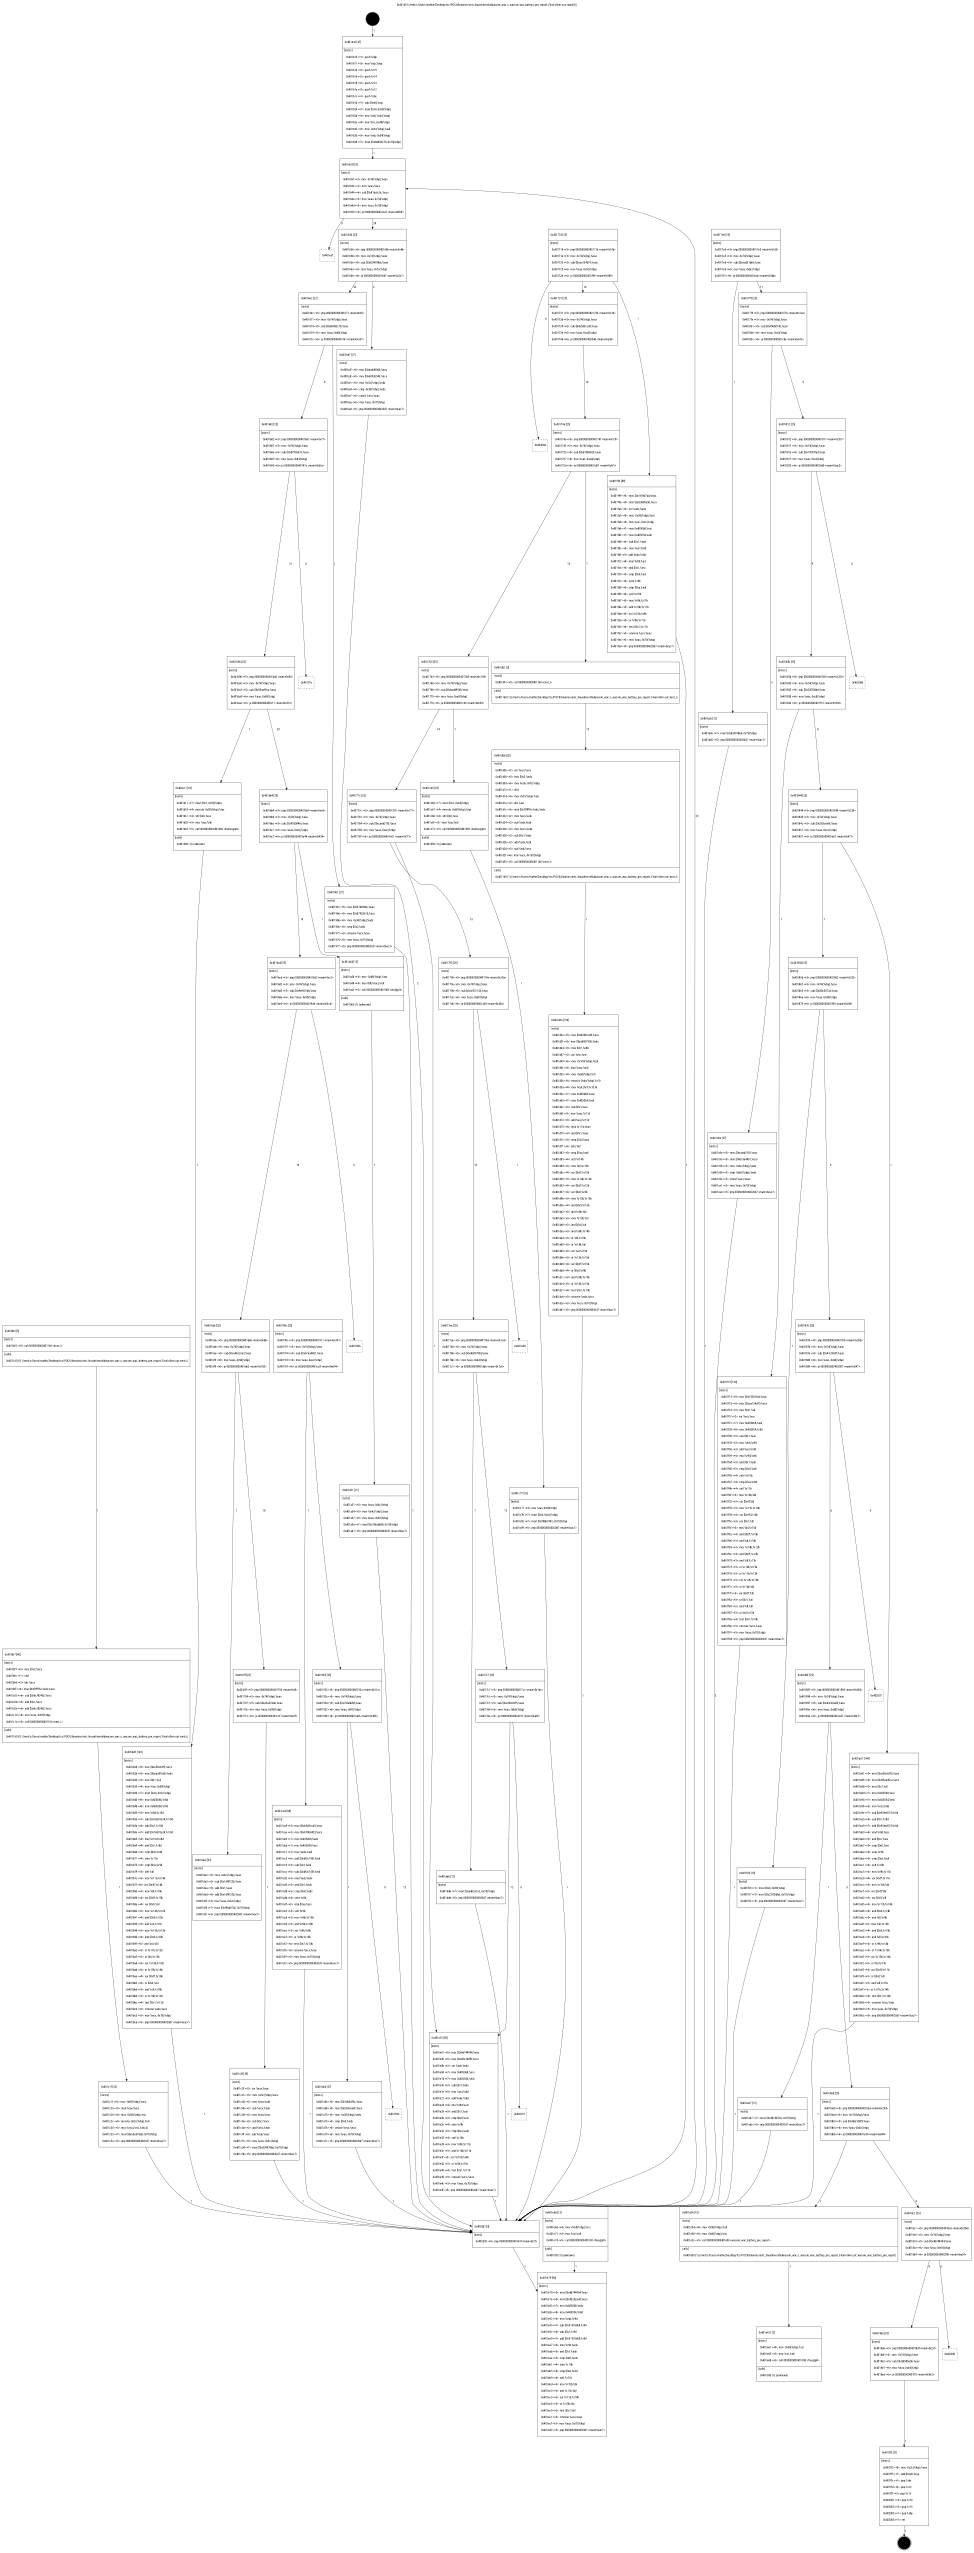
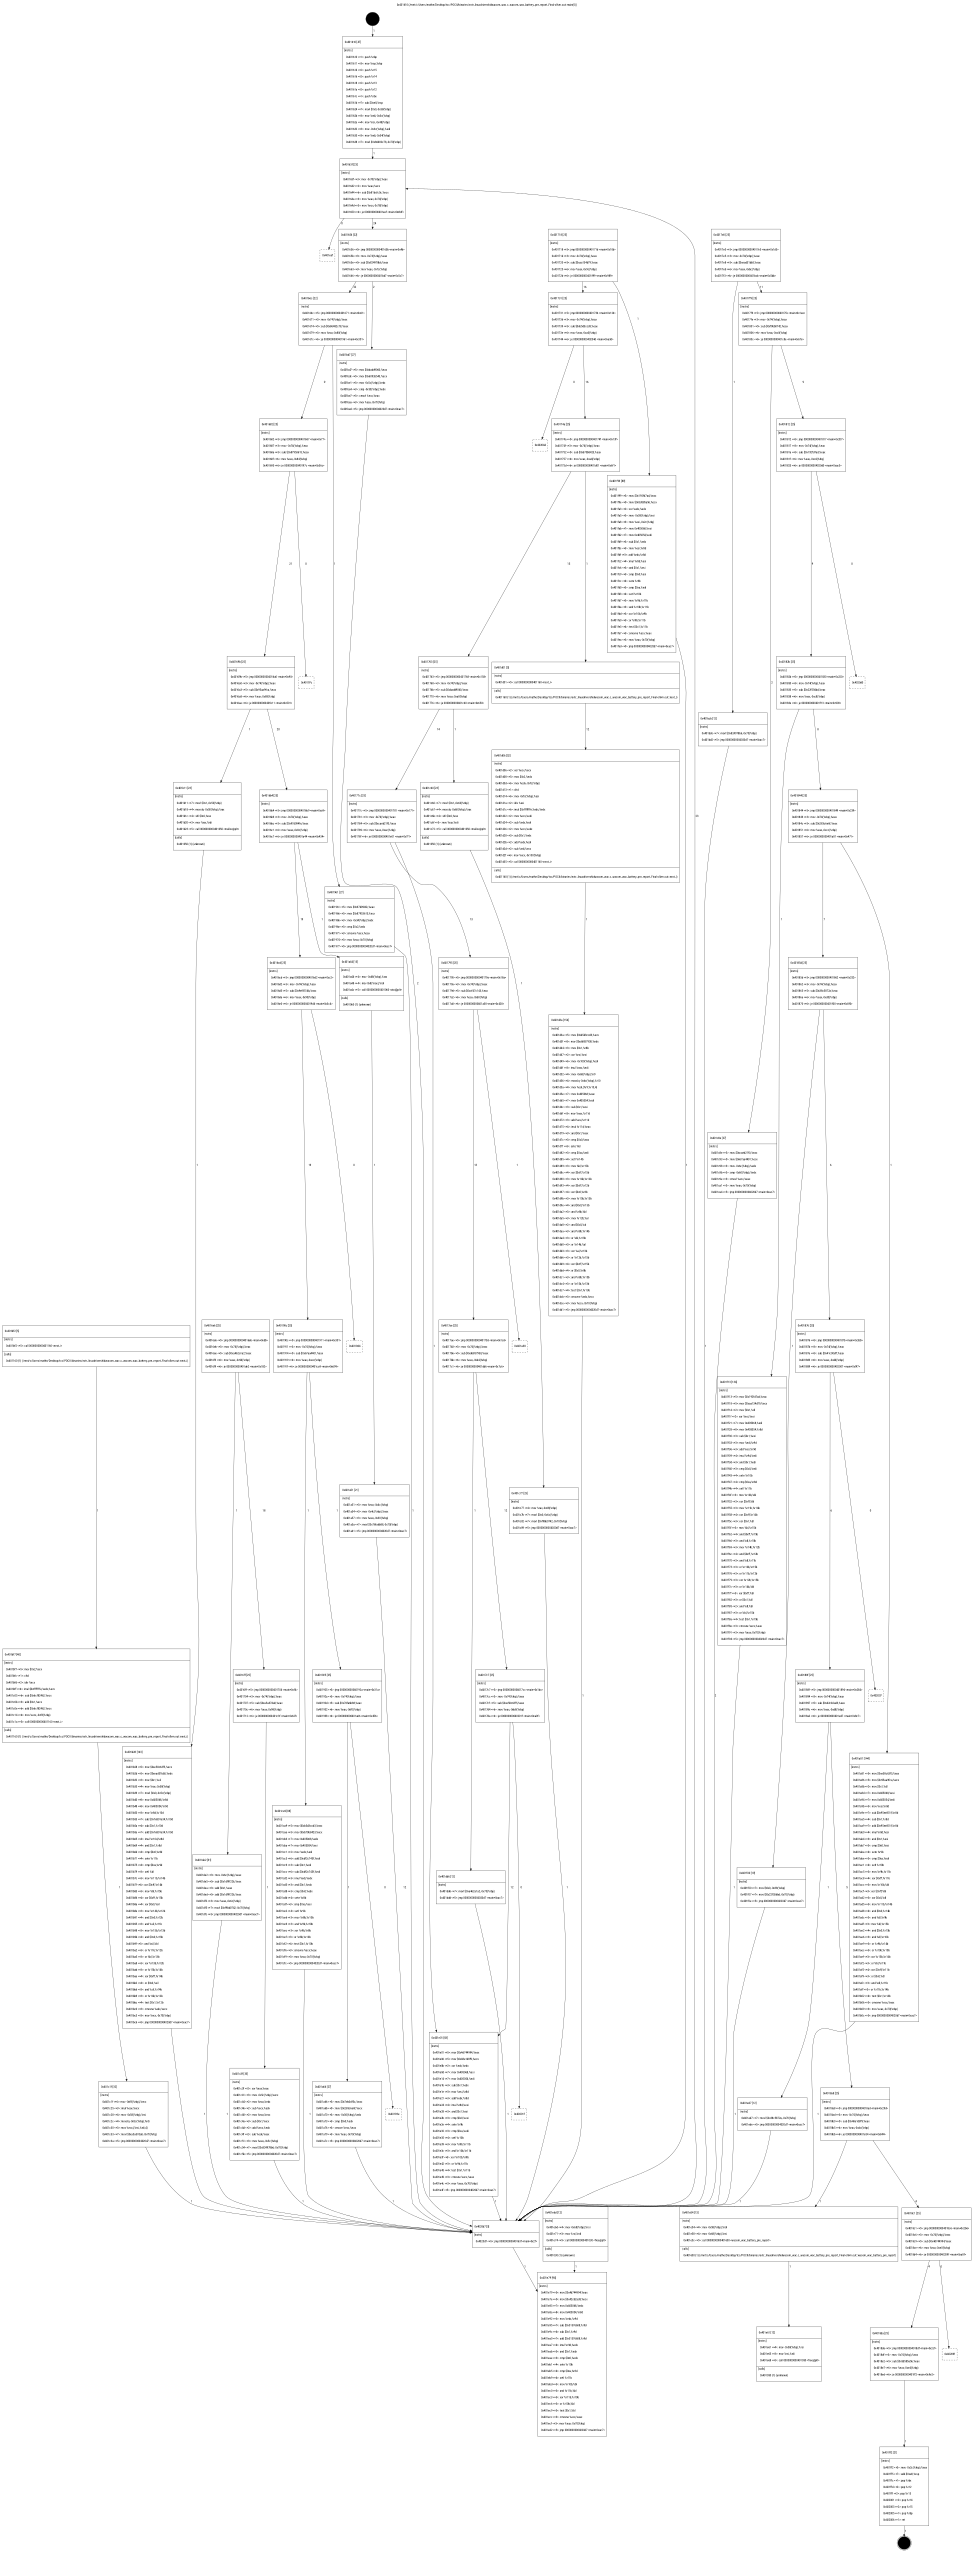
edge "0x401718 [25]" -> "0x40204d": now "0x401731 [25]" -> "0x40204d"
edge "0x4016cd [25]" -> "0x4016e6 [25]": now "0x4016cd [25]" -> "0x40190c [25]"
edge "0x401de2 [31]" -> "0x4020d7 [5]": added, label "1"
